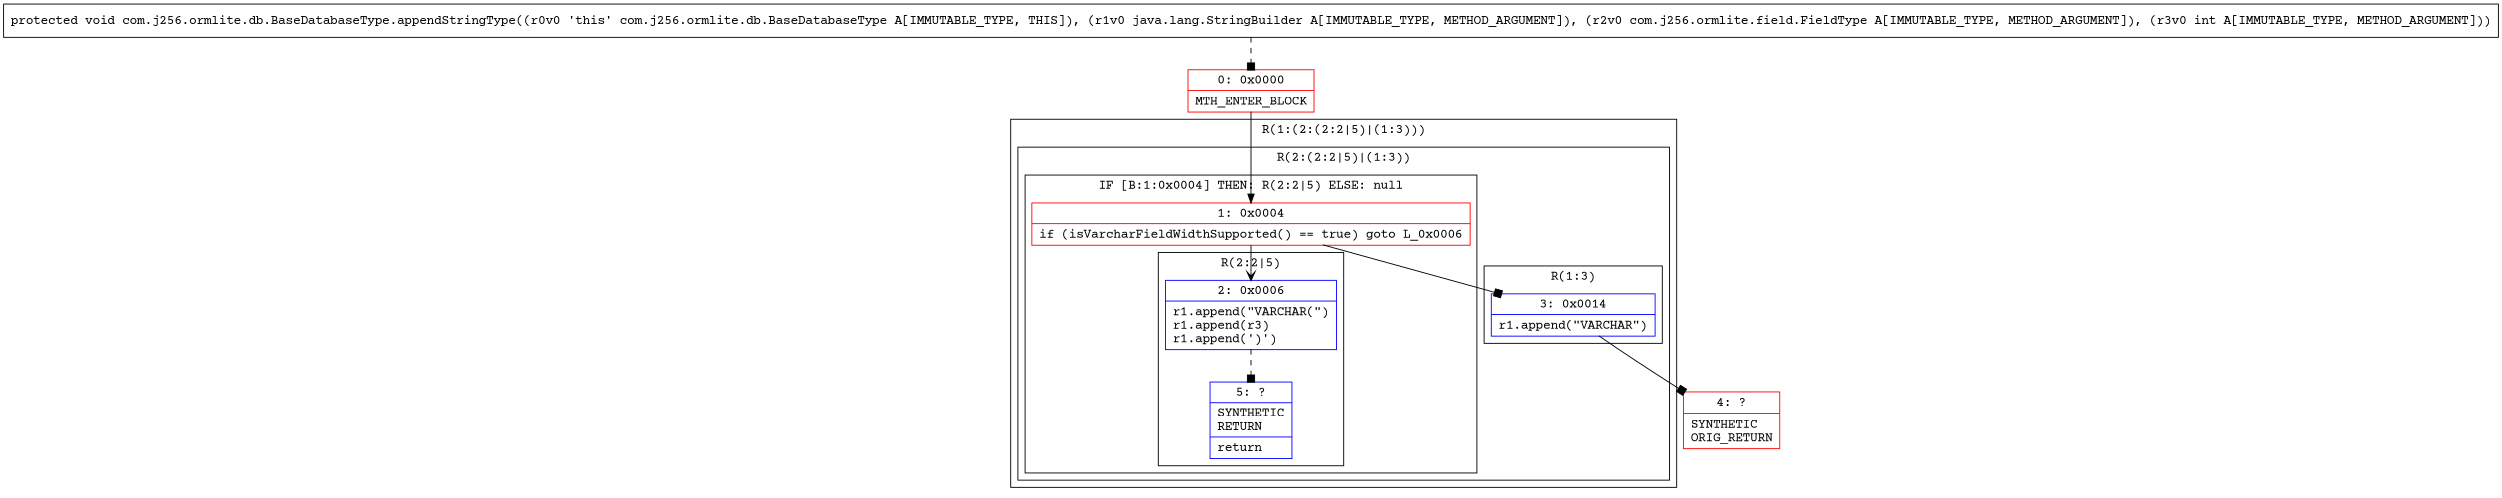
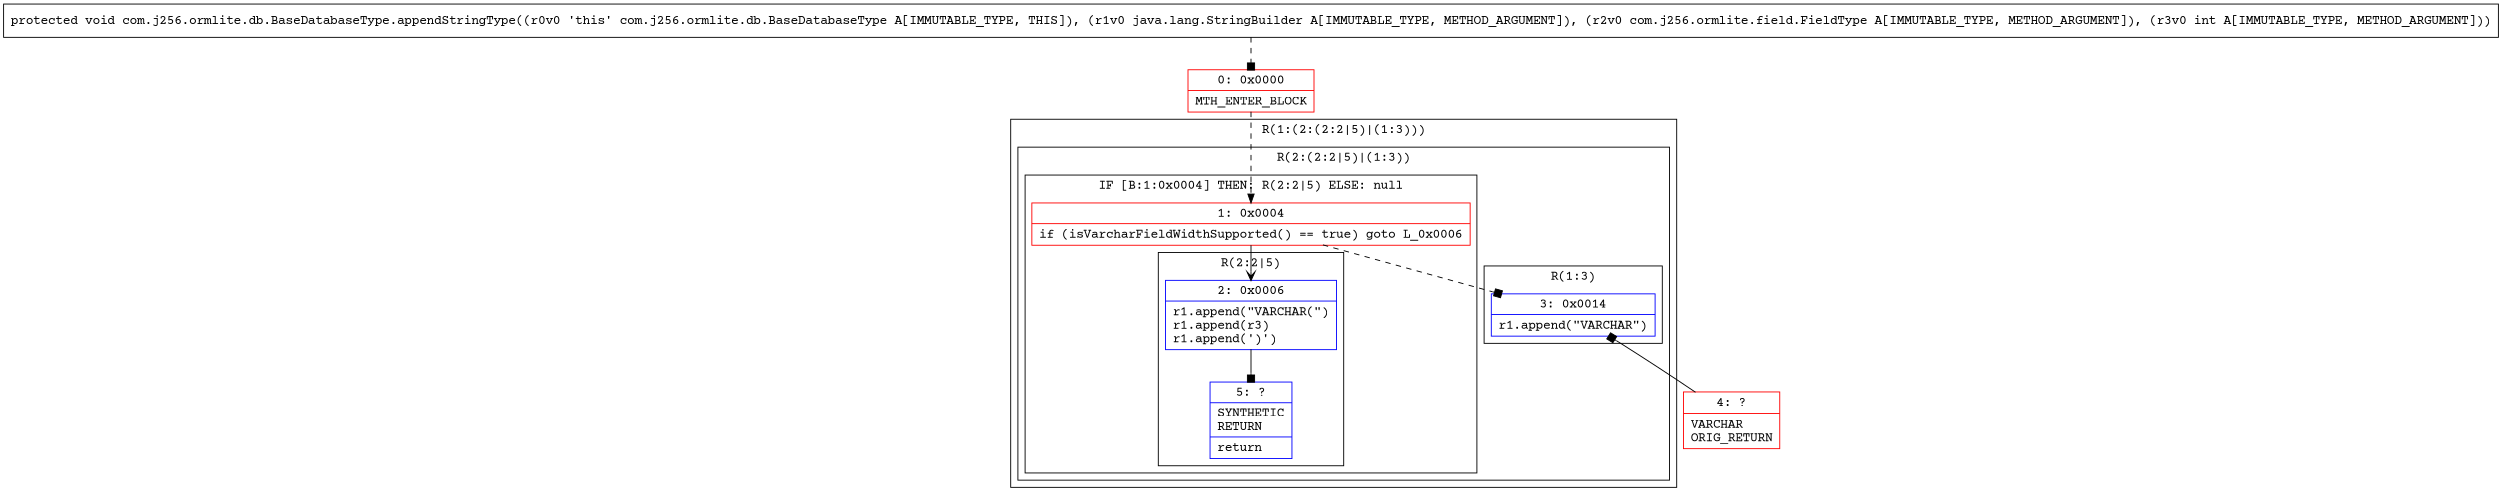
edge "0: 0x0000" -> "1: 0x0004": style solid -> dashed
edge "1: 0x0004" -> "3: 0x0014": style solid -> dashed
edge "2: 0x0006" -> "5: ?": style dashed -> solid
edge "3: 0x0014" -> "4: ?": reversed
node "4: ?": text "SYNTHETIC" -> "VARCHAR"
